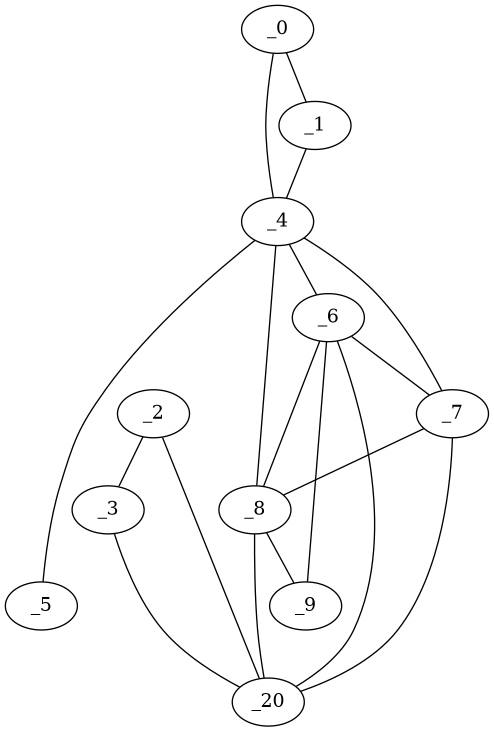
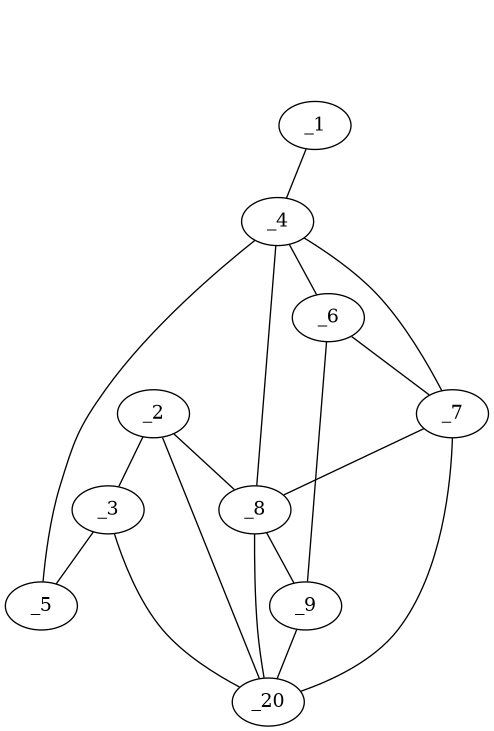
node "_0": removed
edge "_6" -- "_8": now "_2" -- "_8"
edge "_6" -- "_20": now "_9" -- "_20"
edge "_3" -- "_5": added
